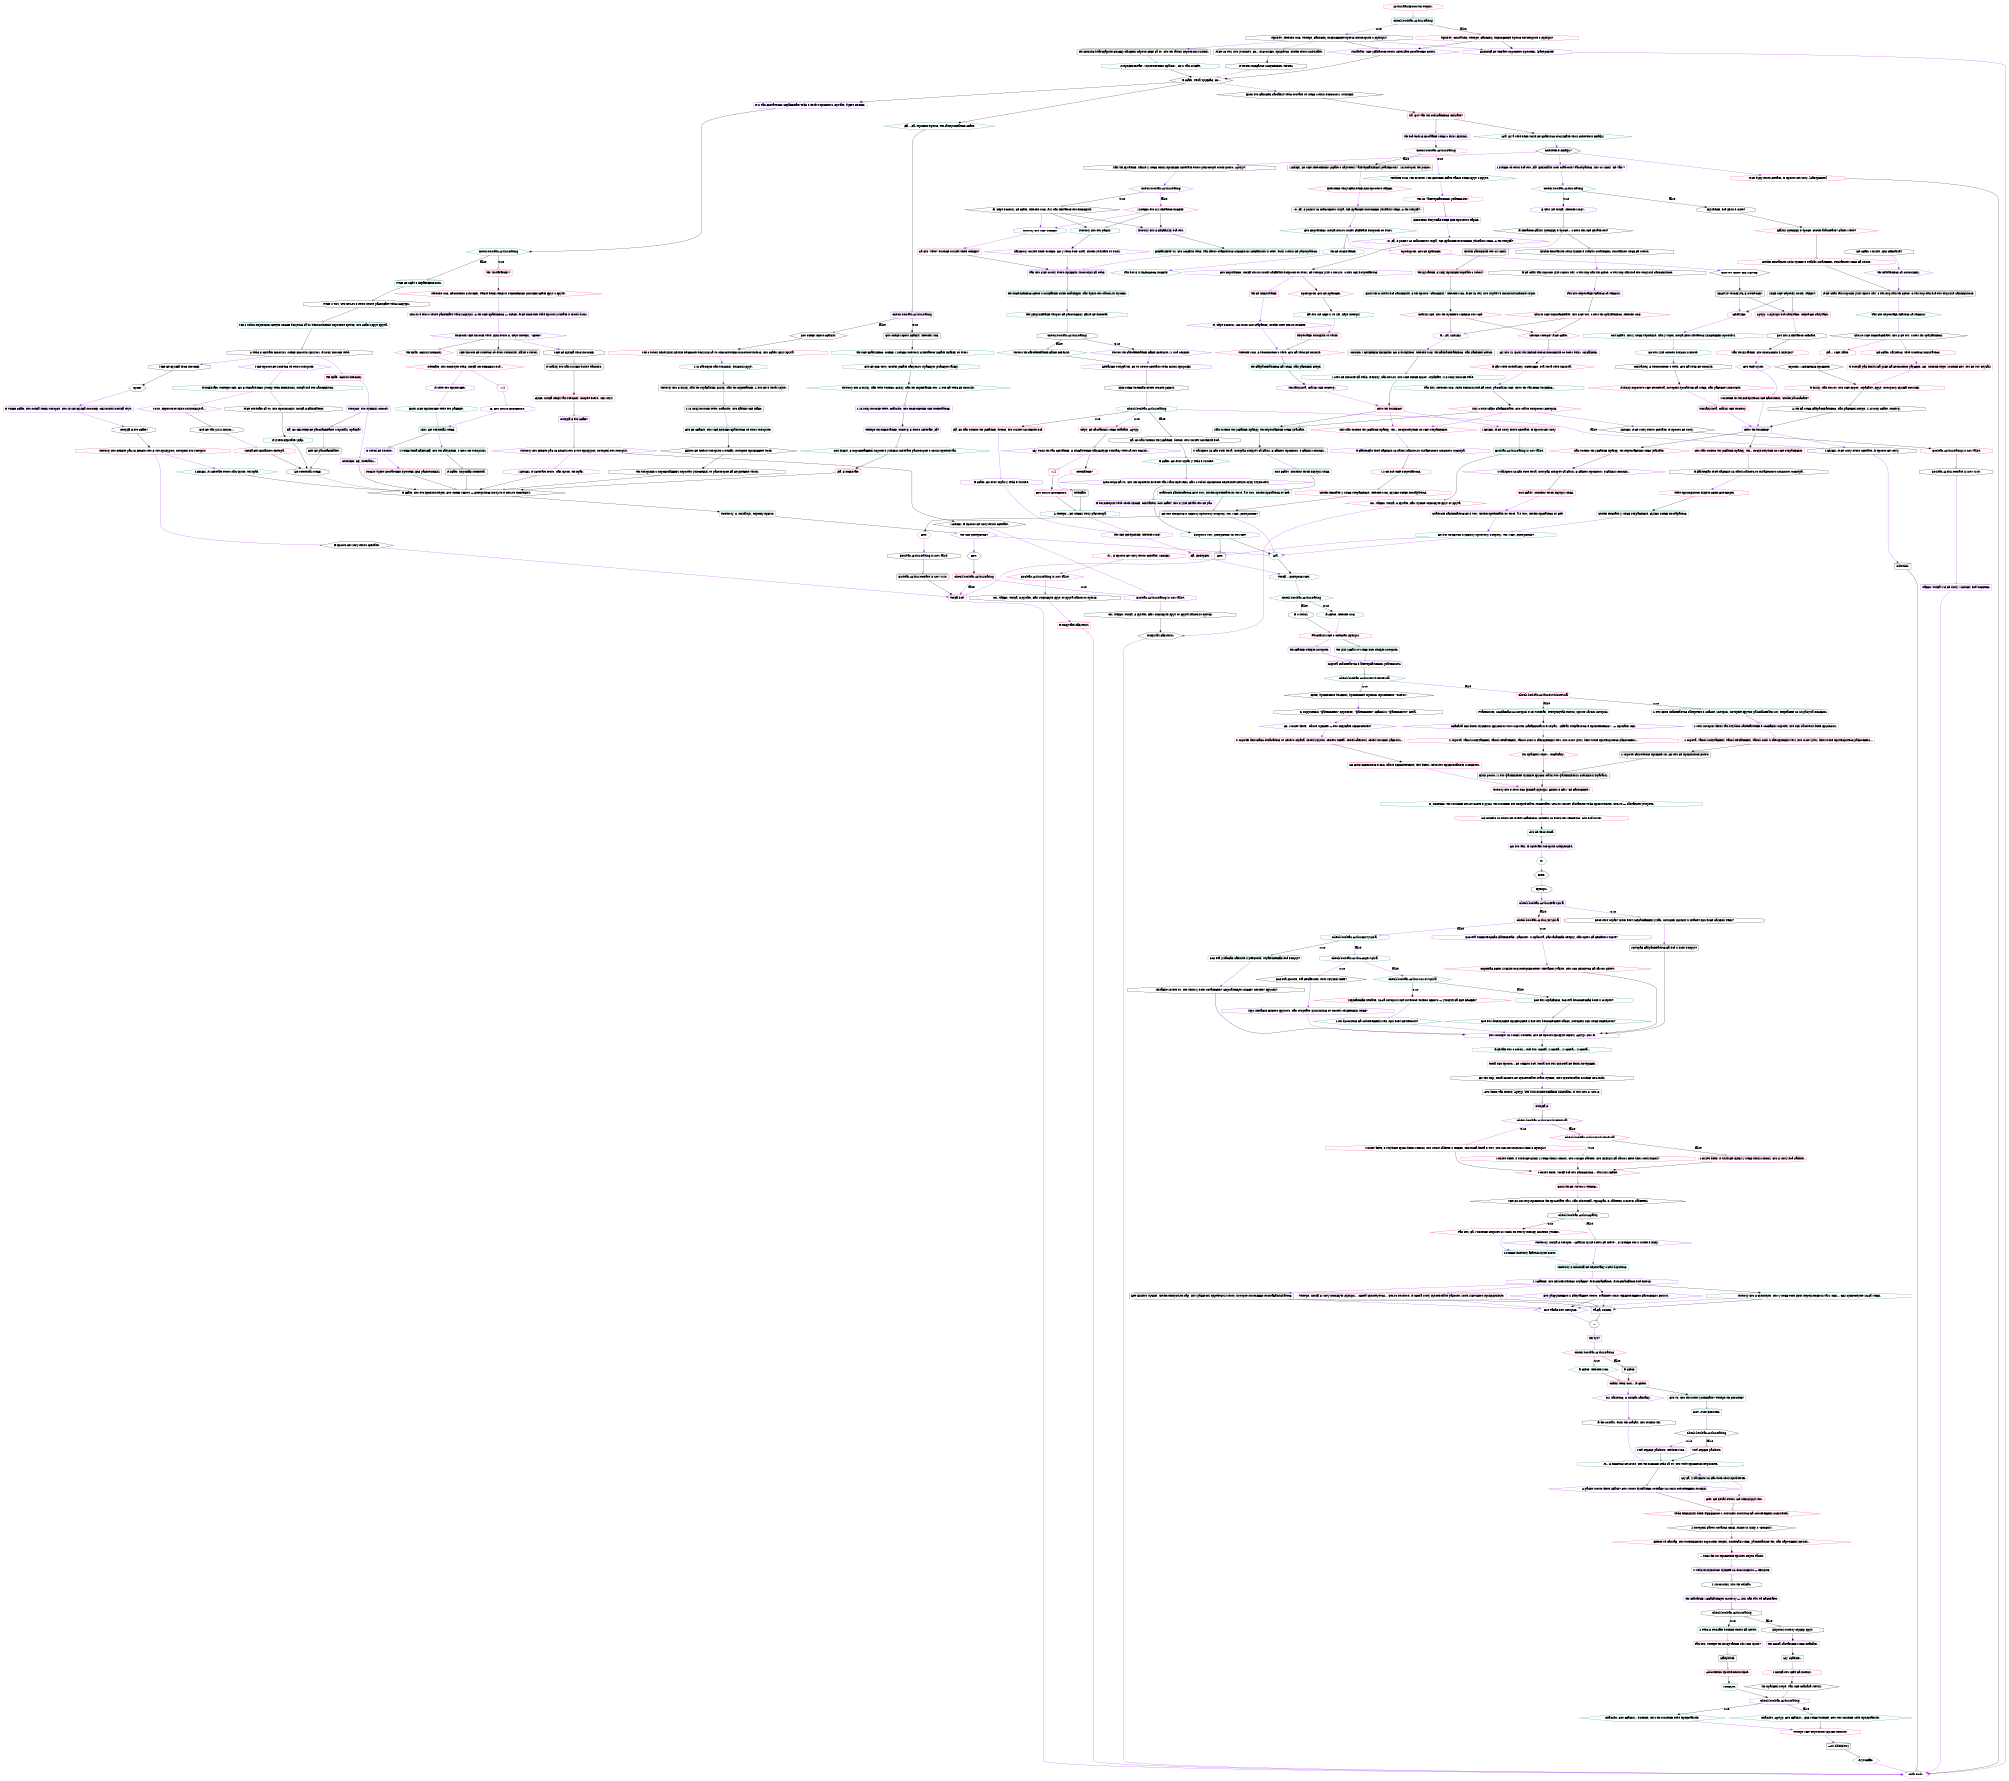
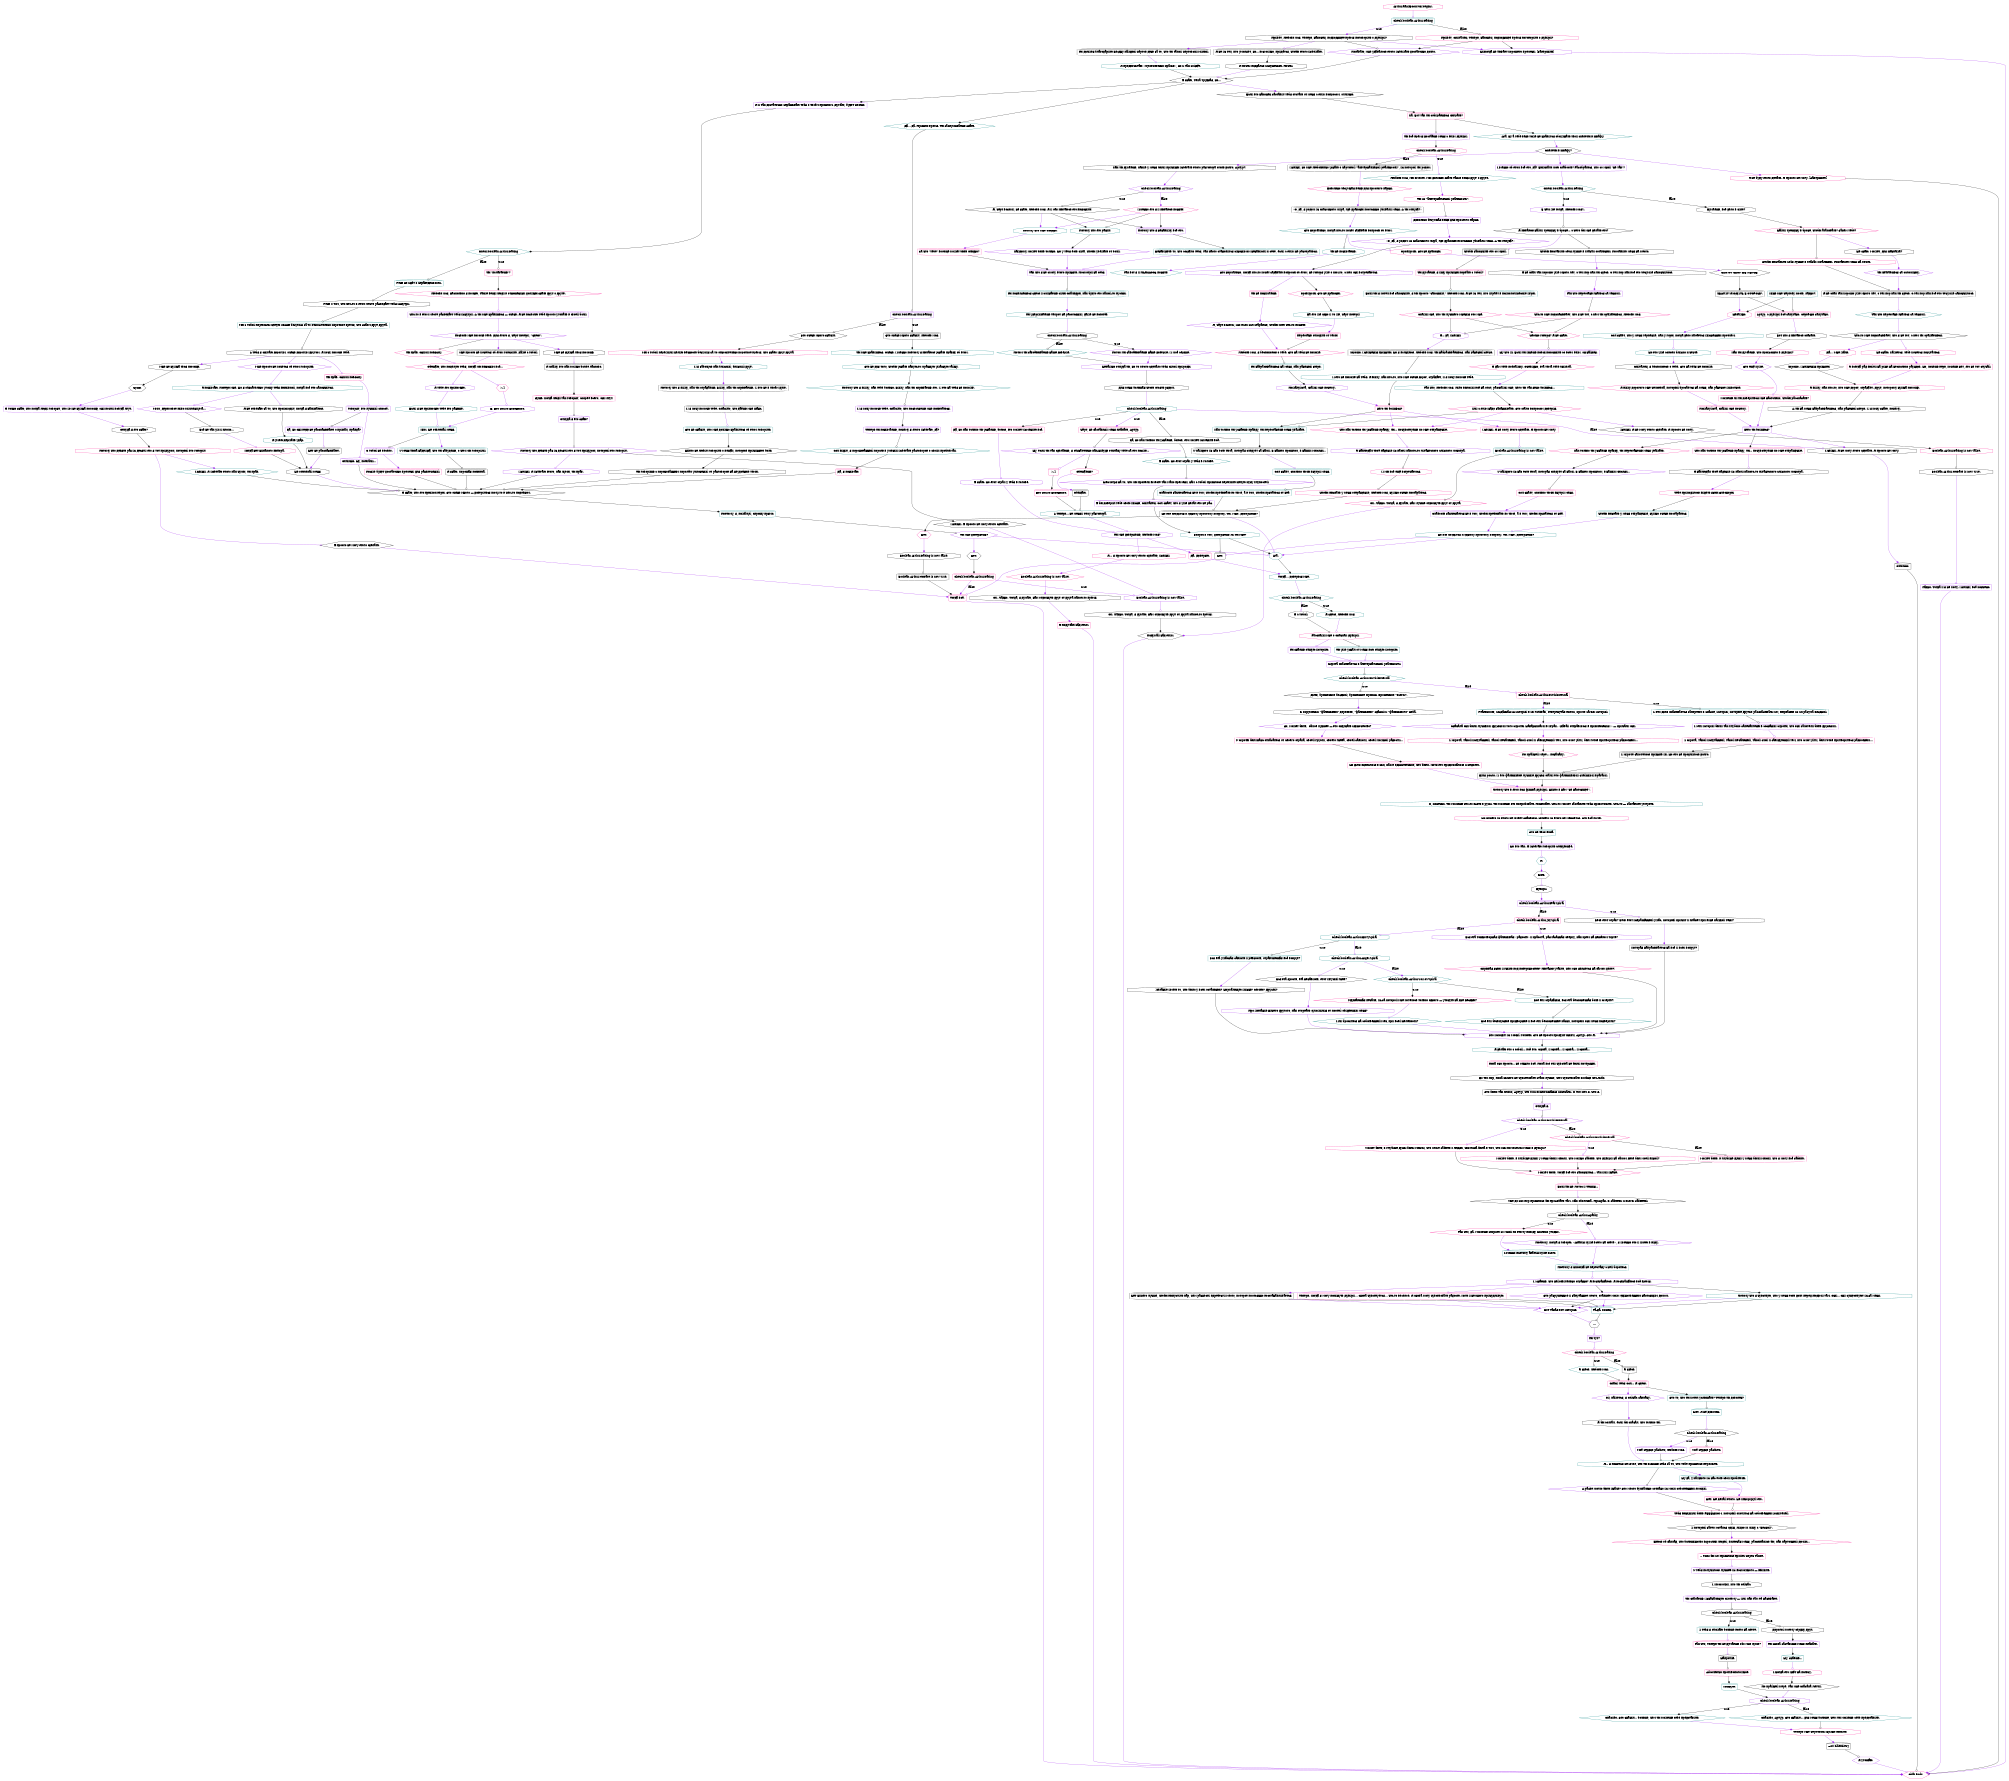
edge "Найти трещину в броне, чтобы атаковать? Зачем тебе?" -> "Не знаю. Может, для шантажа?": added
edge "Позволь мне помочь тебе. Для этого я, чёрт побери, *здесь*." -> "Мне просто не хочется об этом говорить, даже с тобой.": color black -> purple
edge "Ты мне доверяешь, любовь моя?" -> "Я... я просто не могу этого сделать, извини.": added
